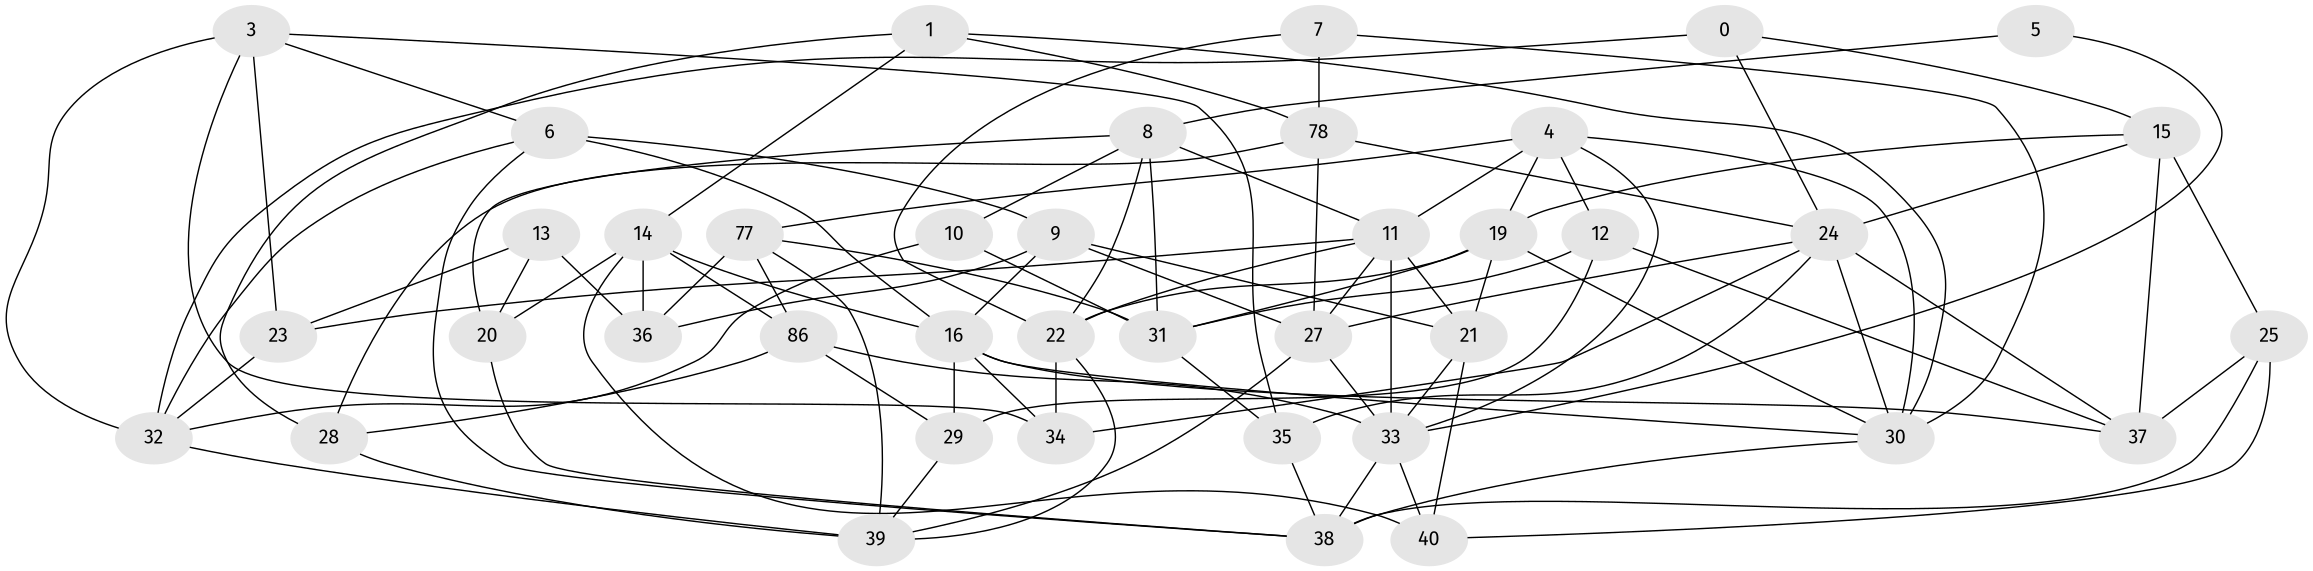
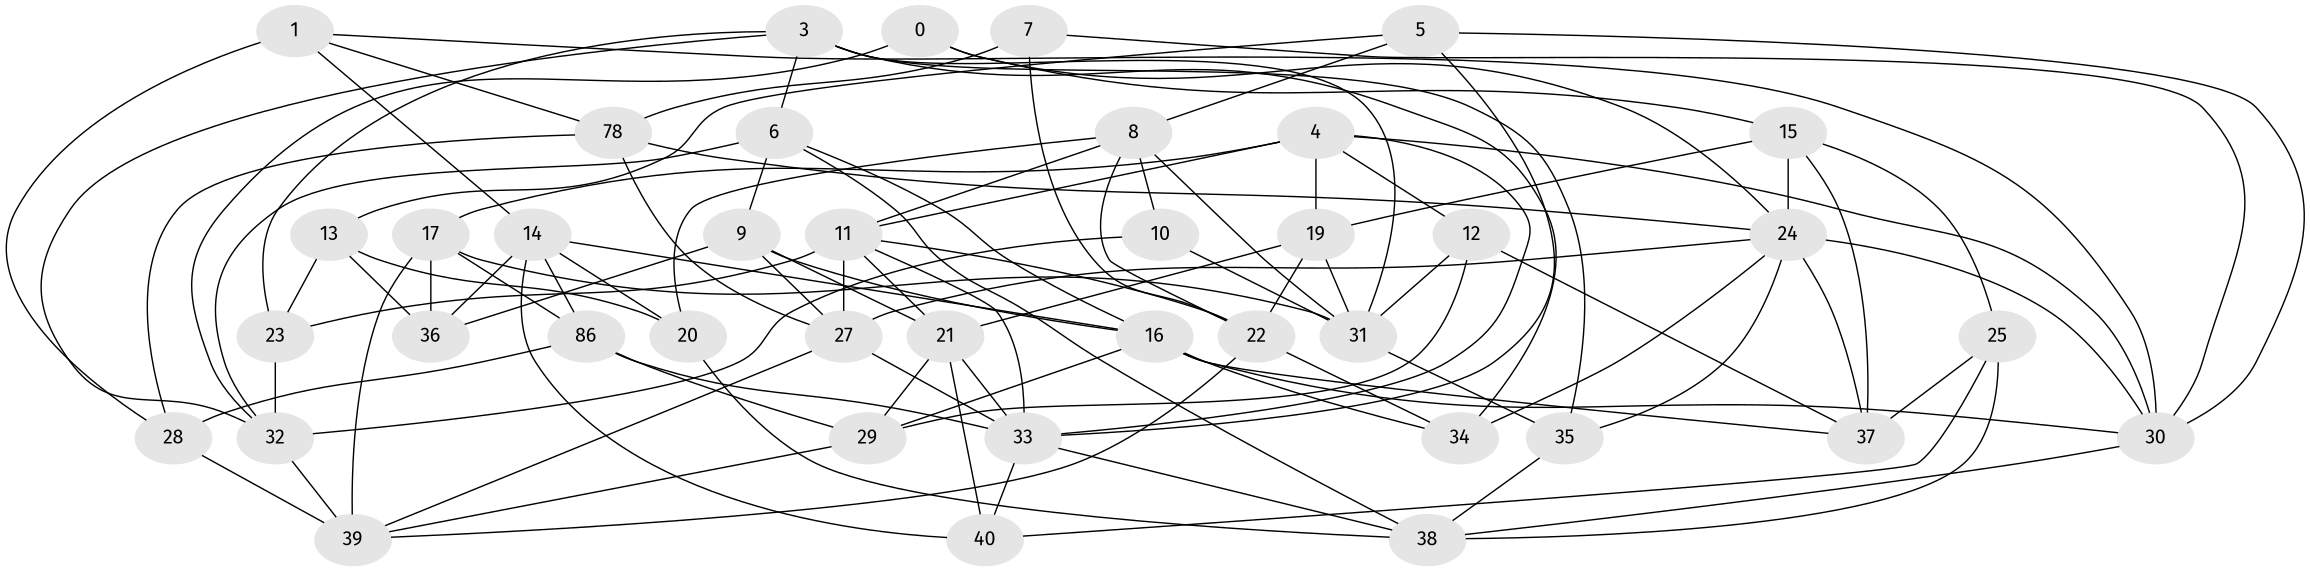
edge "5" -- "13": added
edge "3" -- "31": added
node "77": label "77" -> "17"
edge "19" -- "30": now "5" -- "30"
edge "21" -- "29": added
